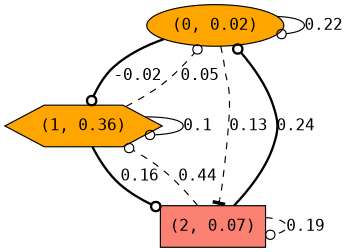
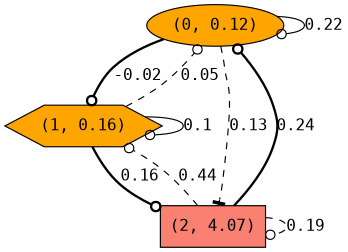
node "(0, 0.02)": label "(0, 0.02)" -> "(0, 0.12)"
node "(1, 0.36)": label "(1, 0.36)" -> "(1, 0.16)"
node "(2, 0.07)": label "(2, 0.07)" -> "(2, 4.07)"
